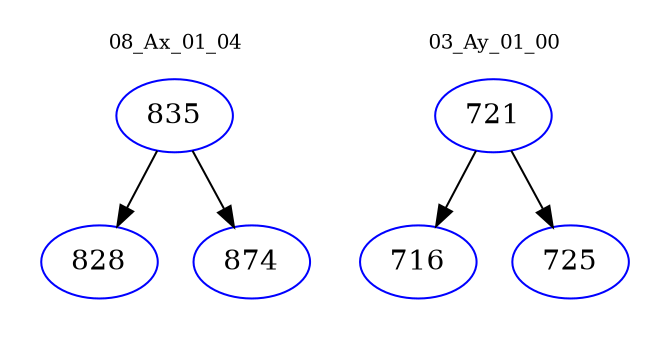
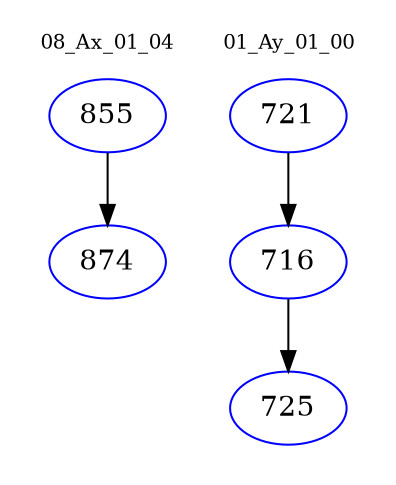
cluster "03_Ay_01_00": label "03_Ay_01_00" -> "01_Ay_01_00"
node "835": label "835" -> "855"
edge "721" -> "725": now "716" -> "725"
node "828": removed
